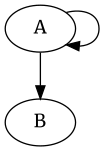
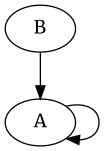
edge "A" -> "B": reversed
